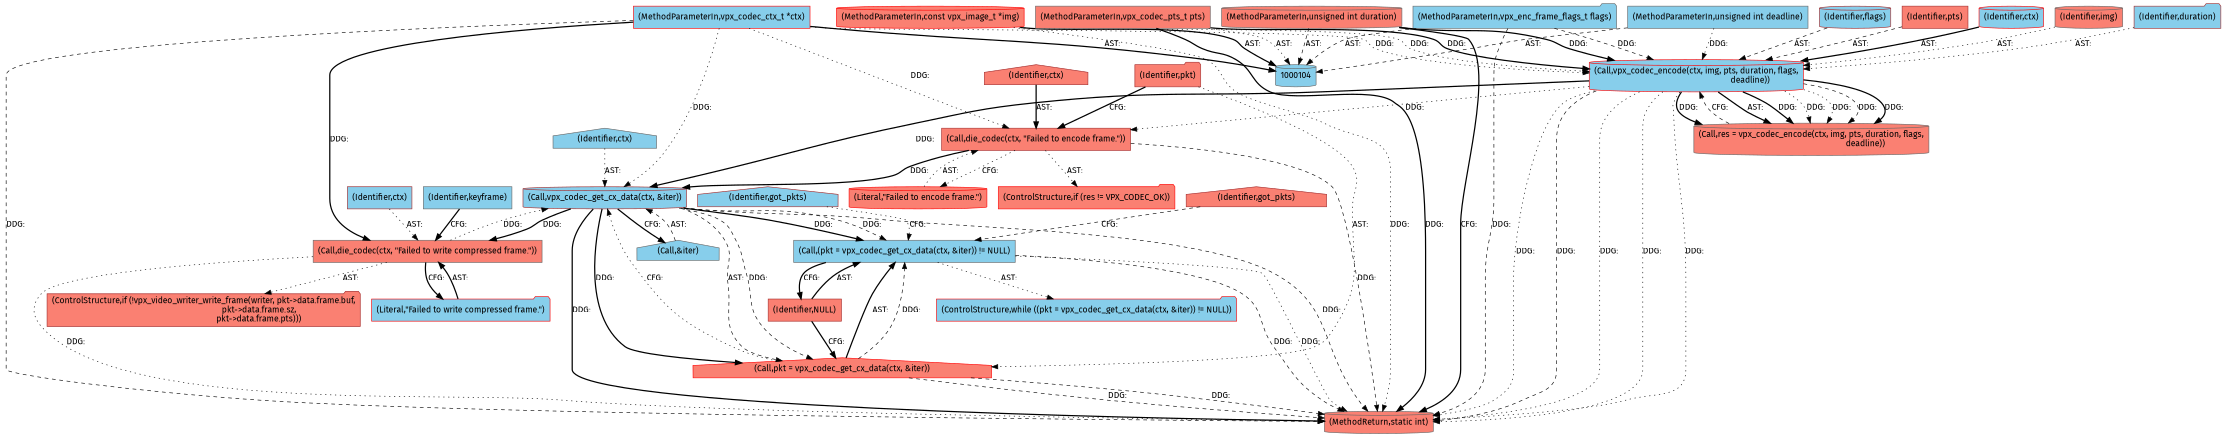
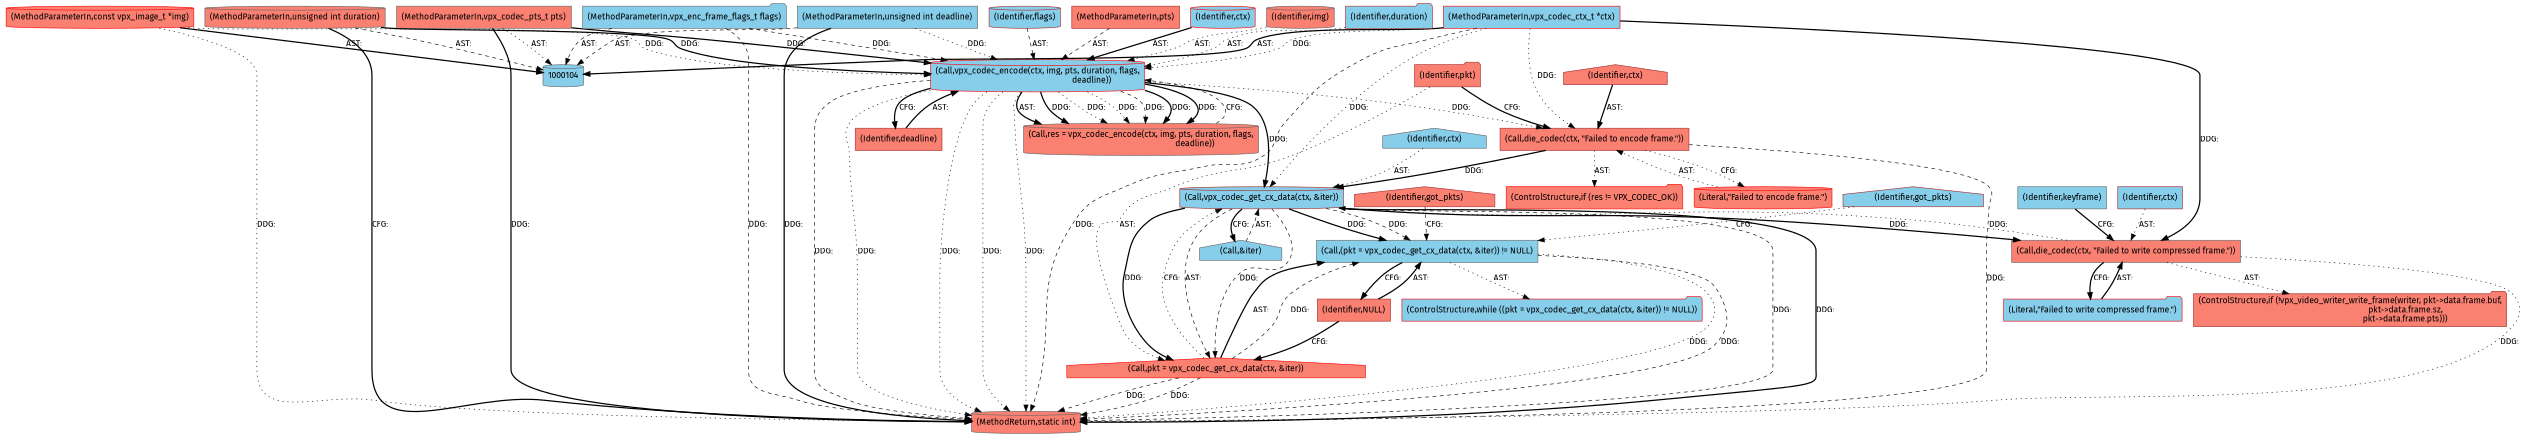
node "(Identifier,pts)": label "(Identifier,pts)" -> "(MethodParameterIn,pts)"
node "(Identifier,deadline)": added
edge "(MethodParameterIn,unsigned int deadline)" -> "(MethodReturn,static int)": added, label "DDG:"
